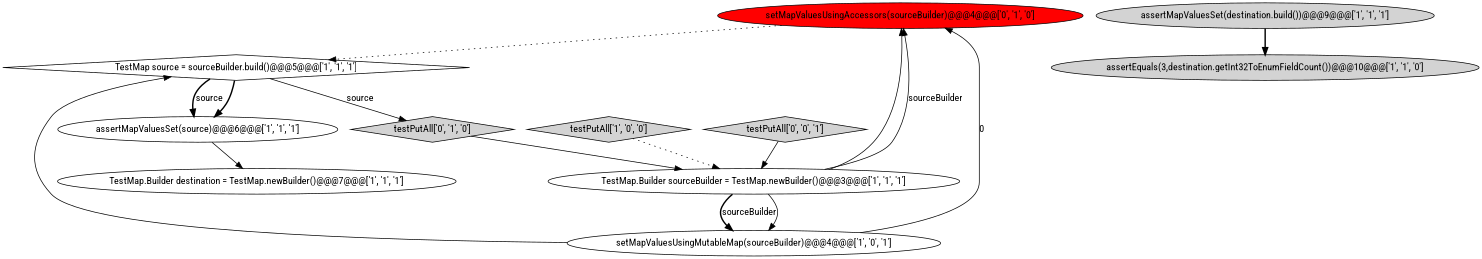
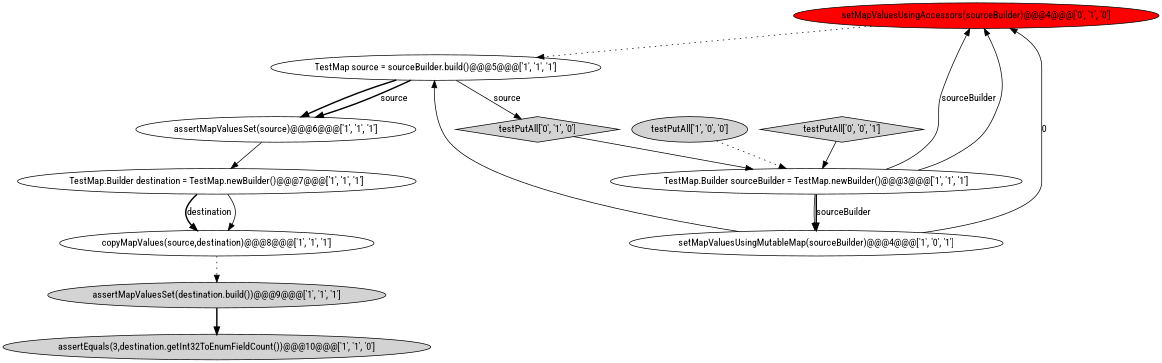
node "TestMap source = sourceBuilder.build()@@@5@@@['1', '1', '1']": shape diamond -> ellipse
node "testPutAll['1', '0', '0']": shape diamond -> ellipse
node "copyMapValues(source,destination)@@@8@@@['1', '1', '1']": added
